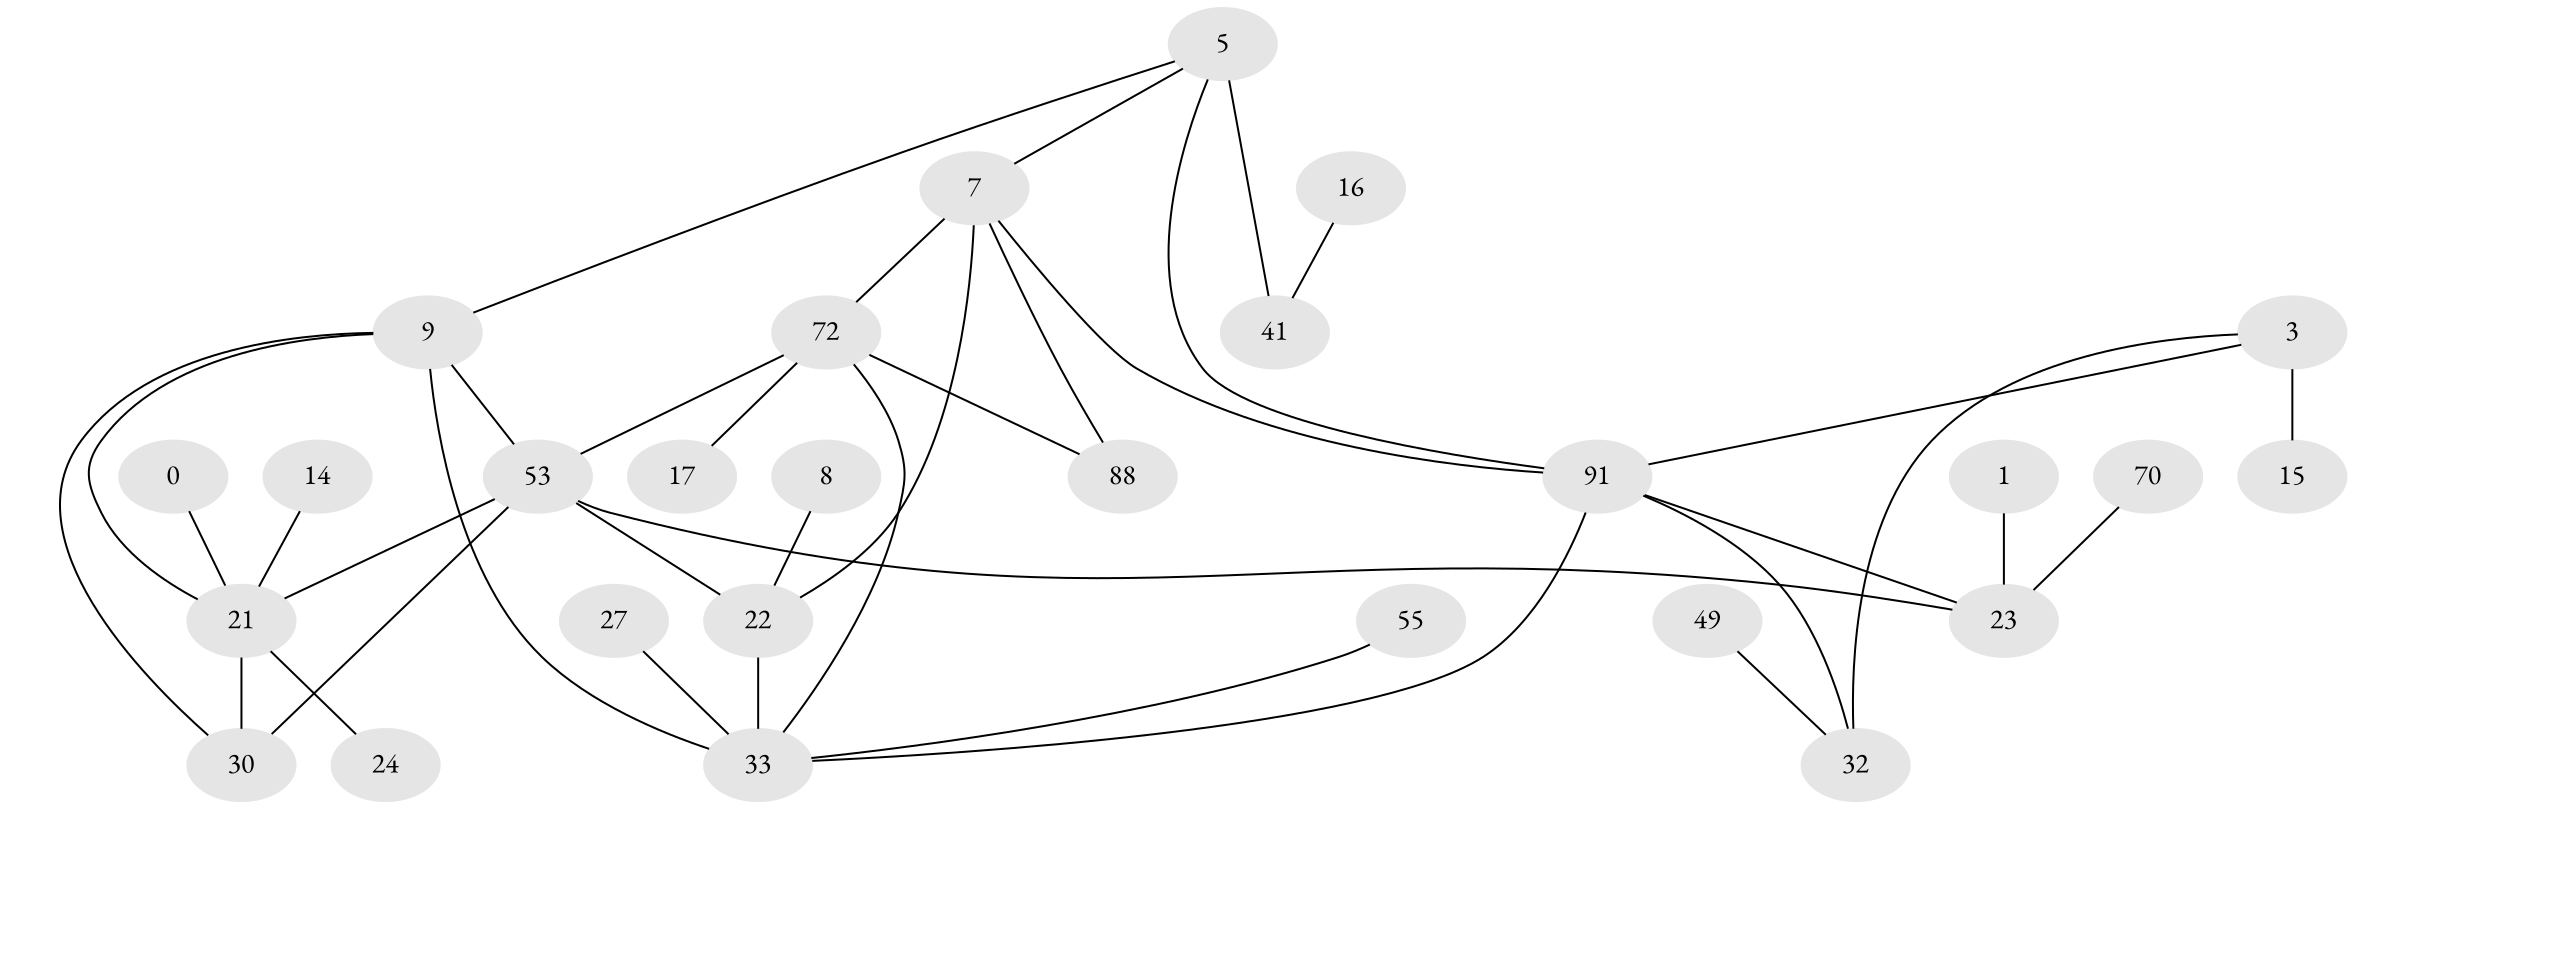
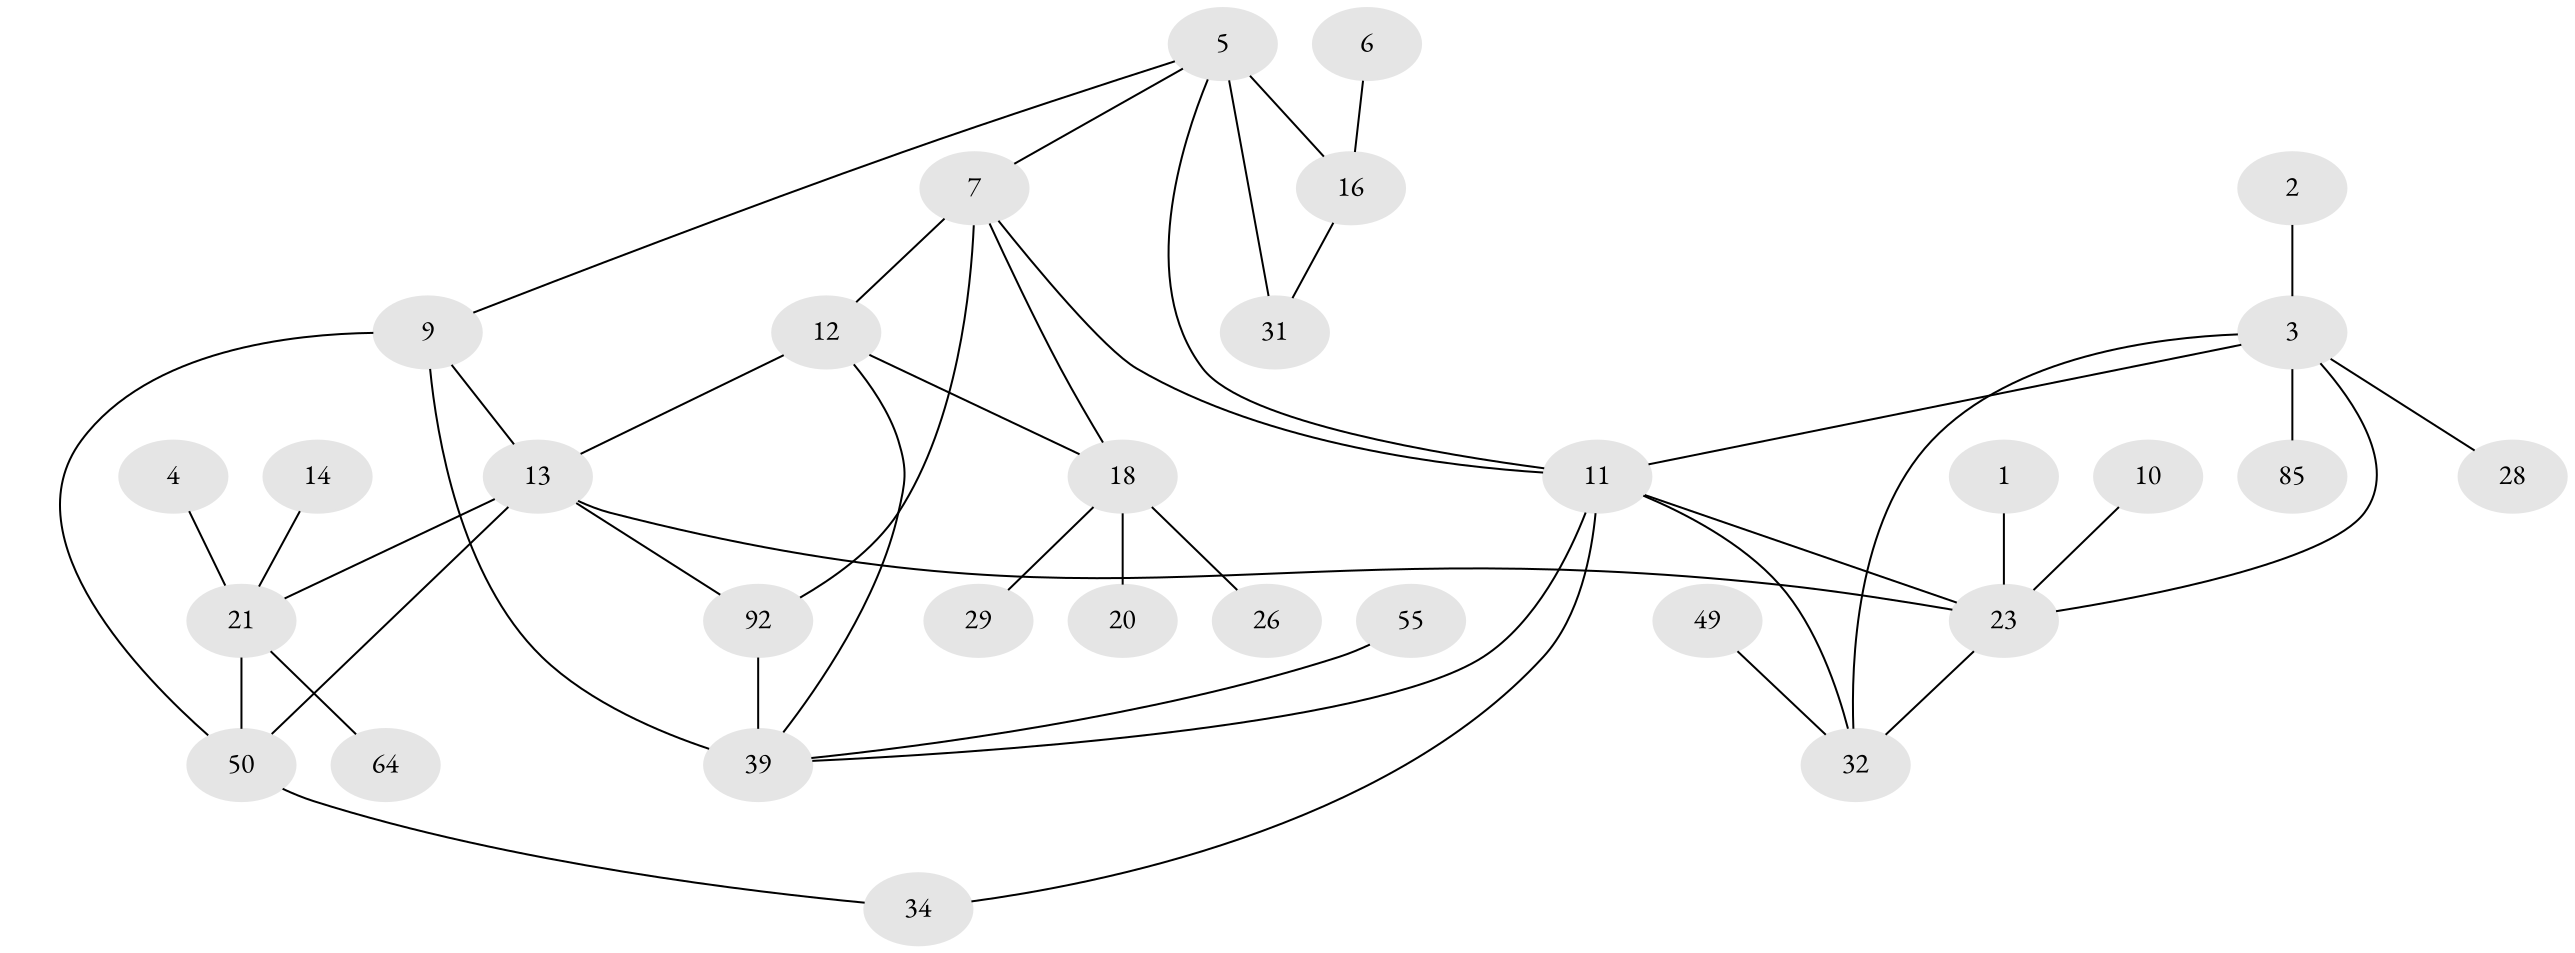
node "6": added
edge "5" -- "16": added
node "2": added
node "72": label "72" -> "12"
node "41": label "41" -> "31"
edge "9" -- "21": removed
node "0": label "0" -> "4"
node "53": label "53" -> "13"
node "17": removed
node "8": removed
node "88": label "88" -> "18"
node "91": label "91" -> "11"
node "70": label "70" -> "10"
node "15": label "15" -> "85"
node "28": added
edge "3" -- "23": added
node "27": removed
node "22": label "22" -> "92"
node "29": added
node "20": added
node "26": added
edge "23" -- "32": added
node "30": label "30" -> "50"
node "24": label "24" -> "64"
node "33": label "33" -> "39"
node "34": added
